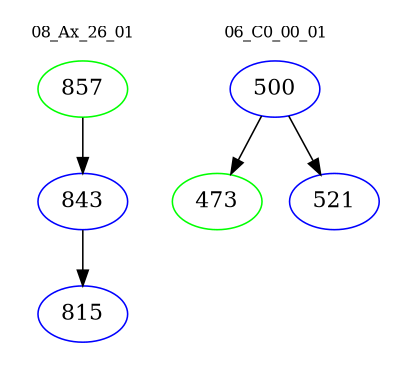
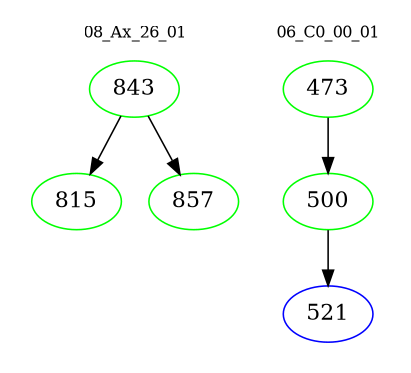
node "500": color blue -> green
edge "857" -> "843": reversed
edge "500" -> "473": reversed
node "843": color blue -> green
node "815": color blue -> green
